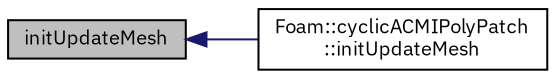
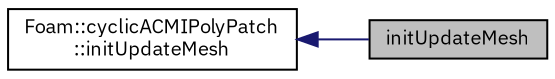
edge "Foam::cyclicACMIPolyPatch ::initUpdateMesh" -> "initUpdateMesh": reversed
